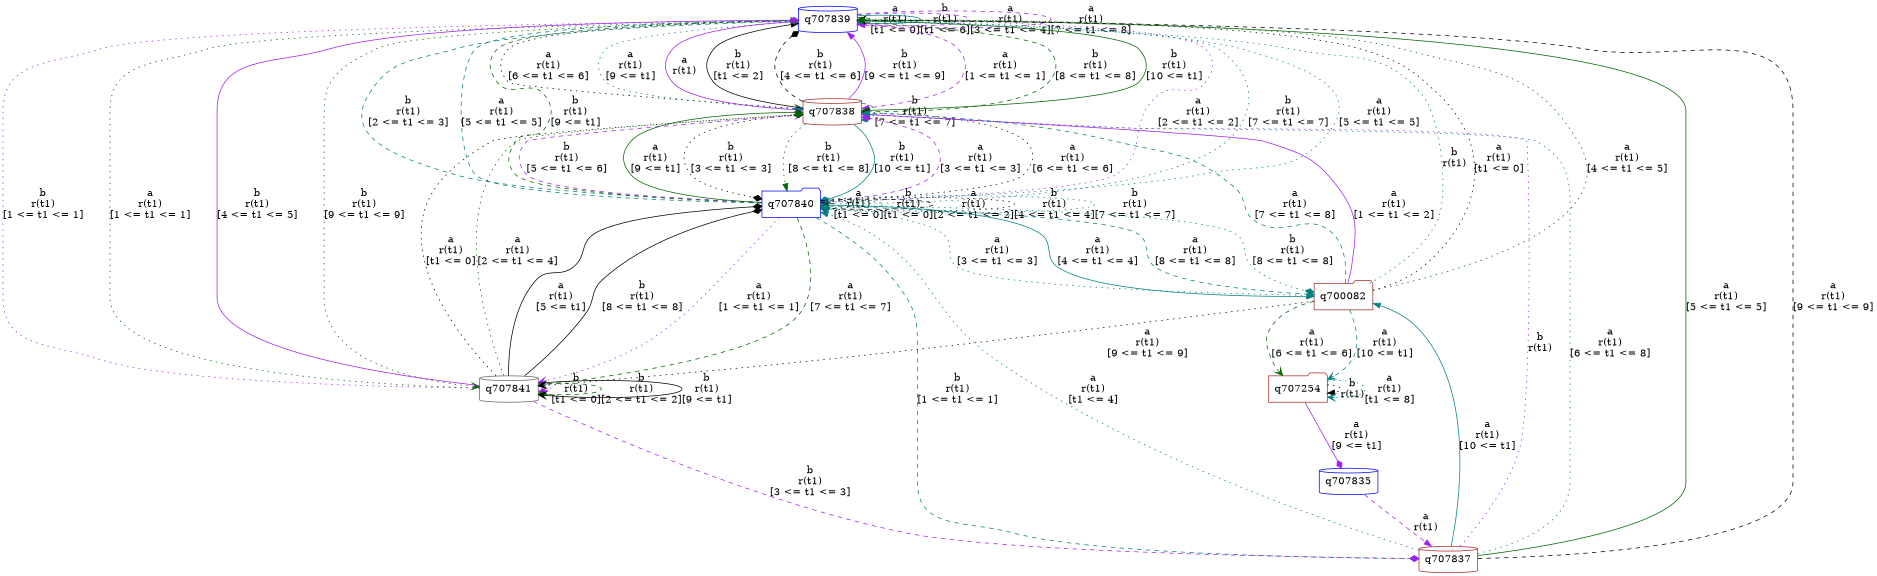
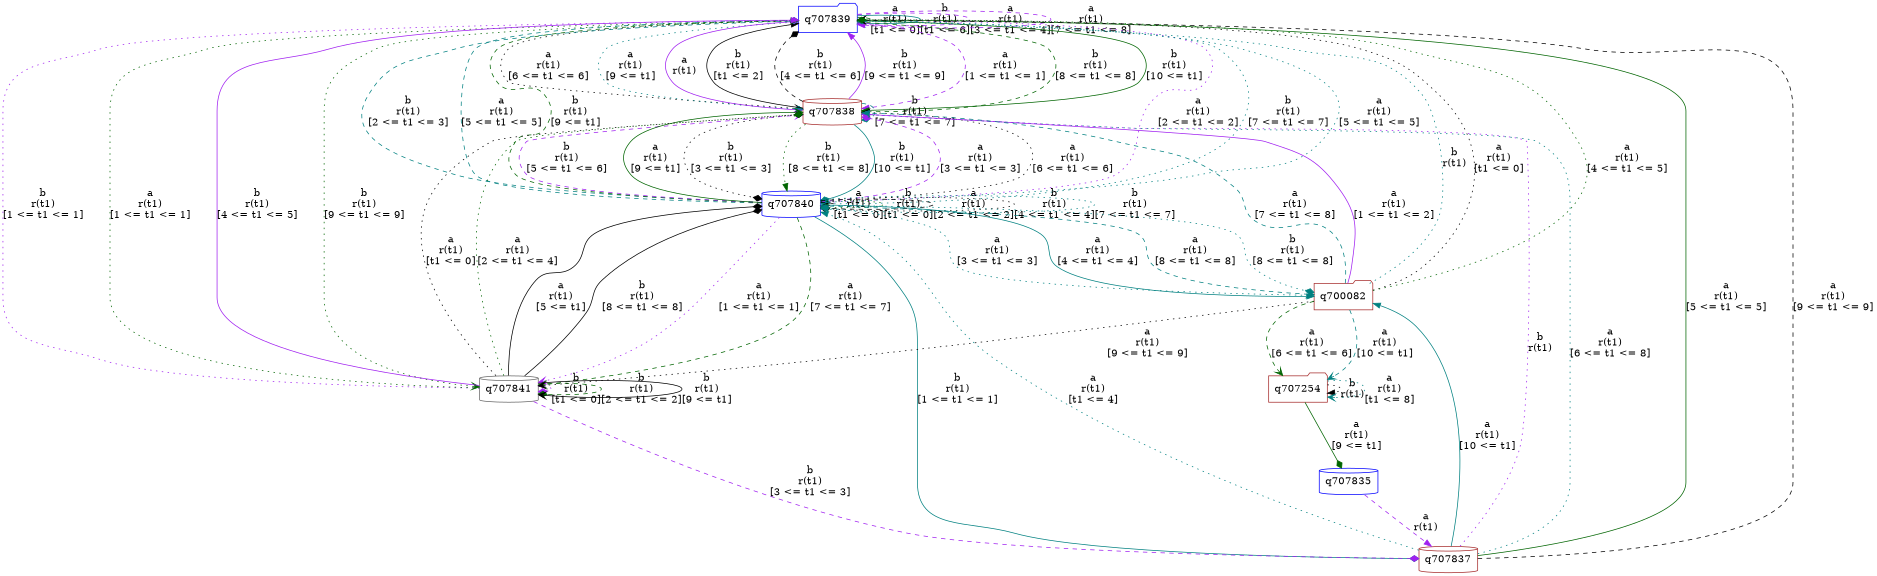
node "q707839": shape cylinder -> folder
node "q707840": shape folder -> cylinder
edge "q707254" -> "q707835": color purple -> darkgreen
edge "q707840" -> "q707837": style dashed -> solid
